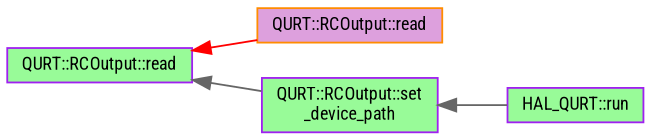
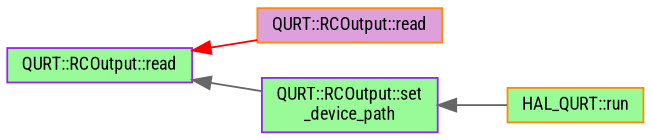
node "HAL_QURT::run": color purple -> darkorange
